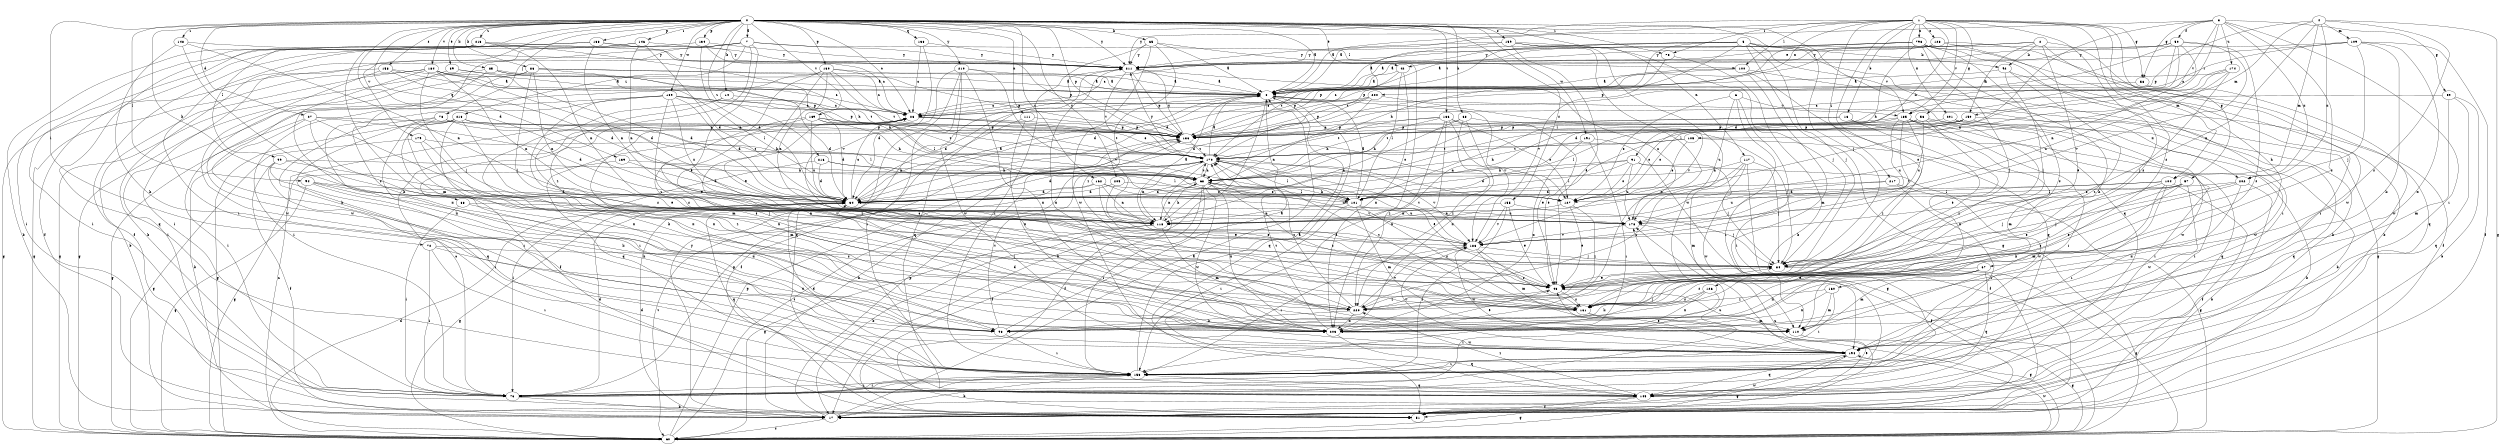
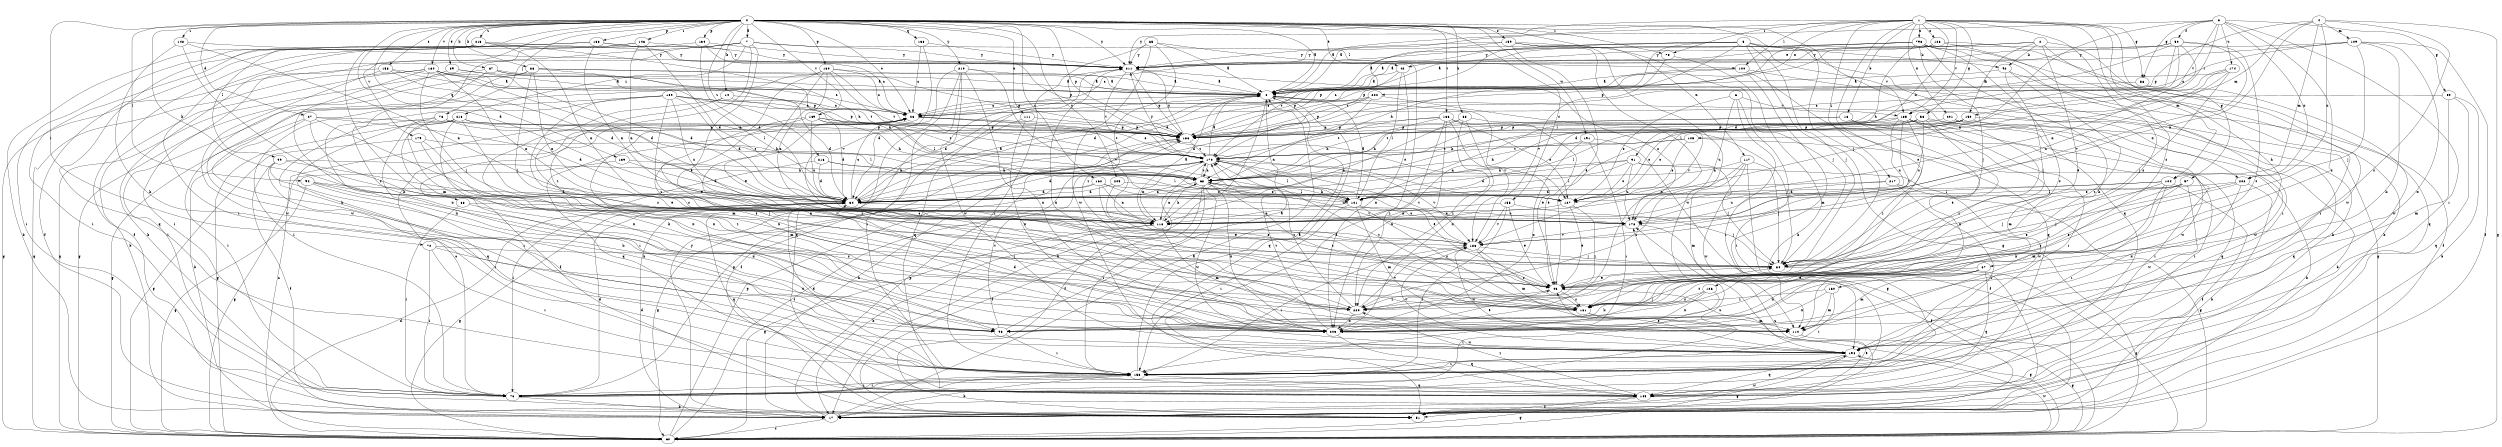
edge "0" -> "65": removed, label "h"
edge "0" -> "189": removed, label "w"
node "85": label "85" -> "87"
edge "56" -> "68": added, label "h"
edge "4" -> "186": now "4" -> "118"
edge "798" -> "43": now "798" -> "84"
edge "162" -> "60": label "t" -> "g"
edge "220" -> "93": removed, label "k"
